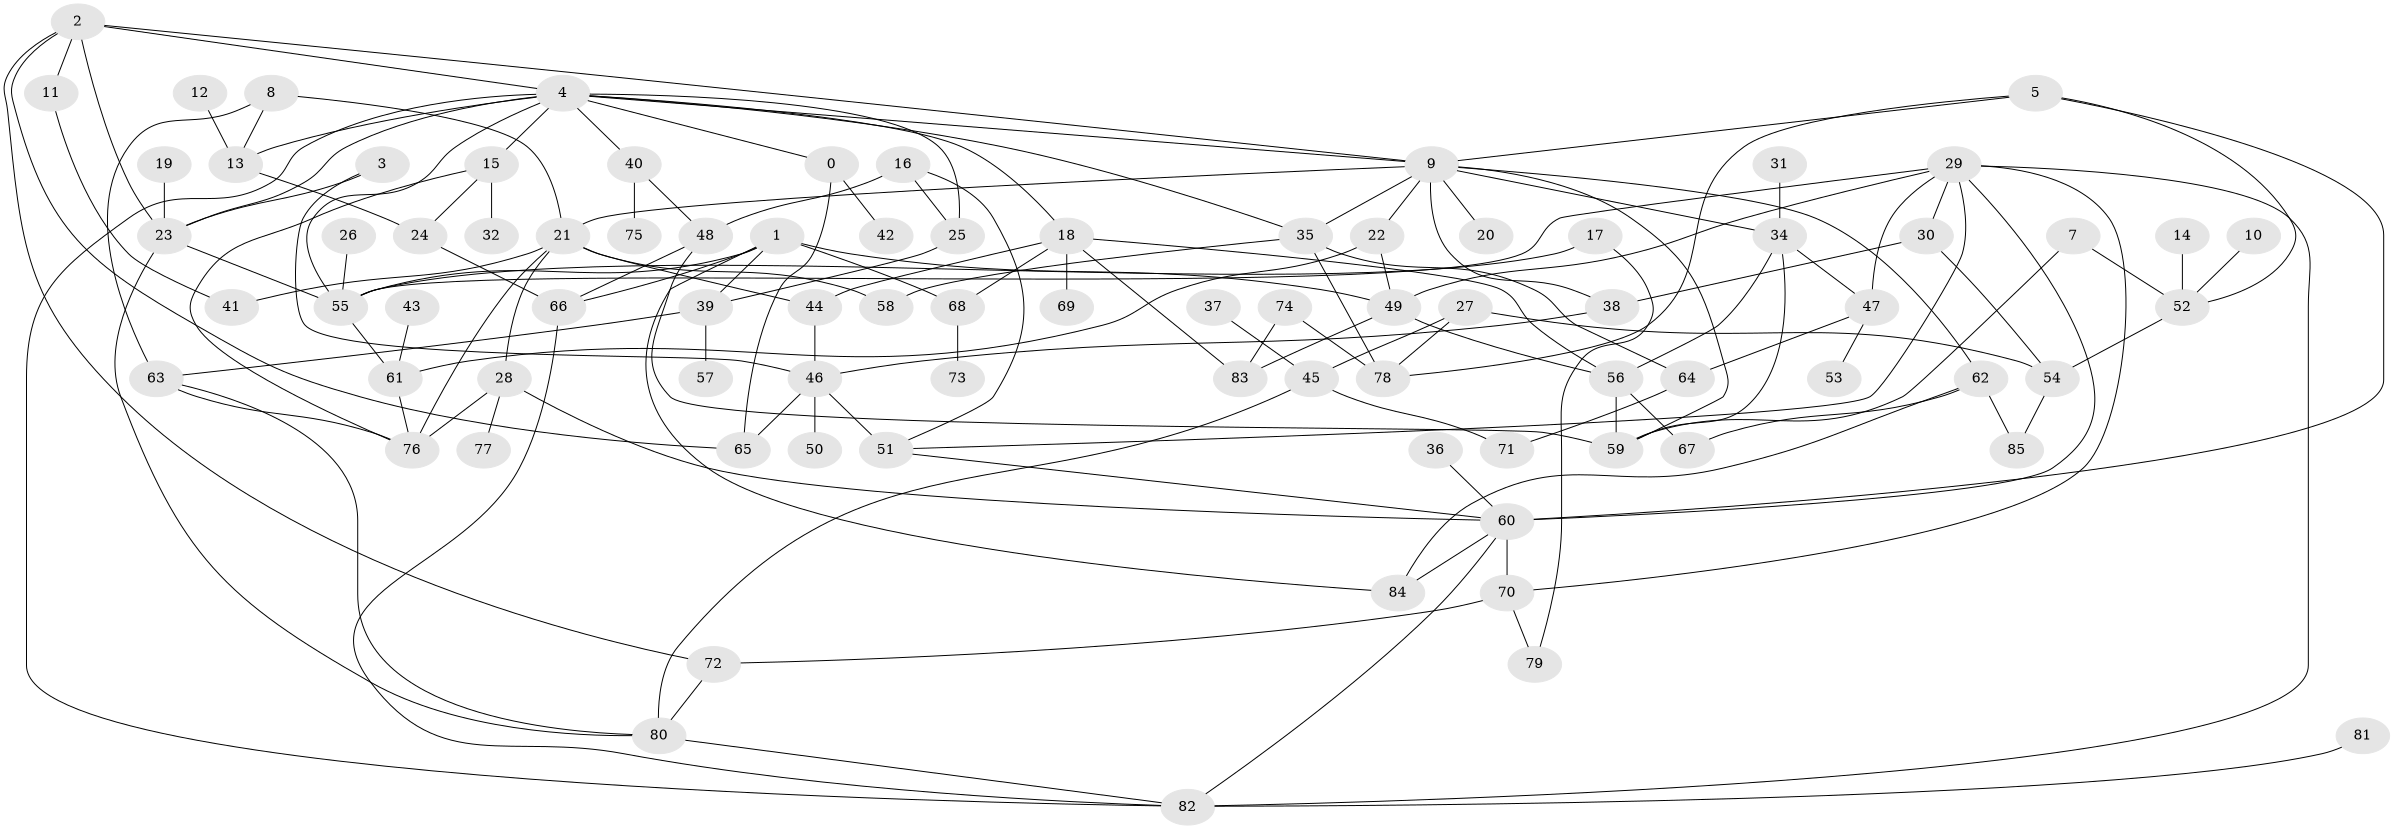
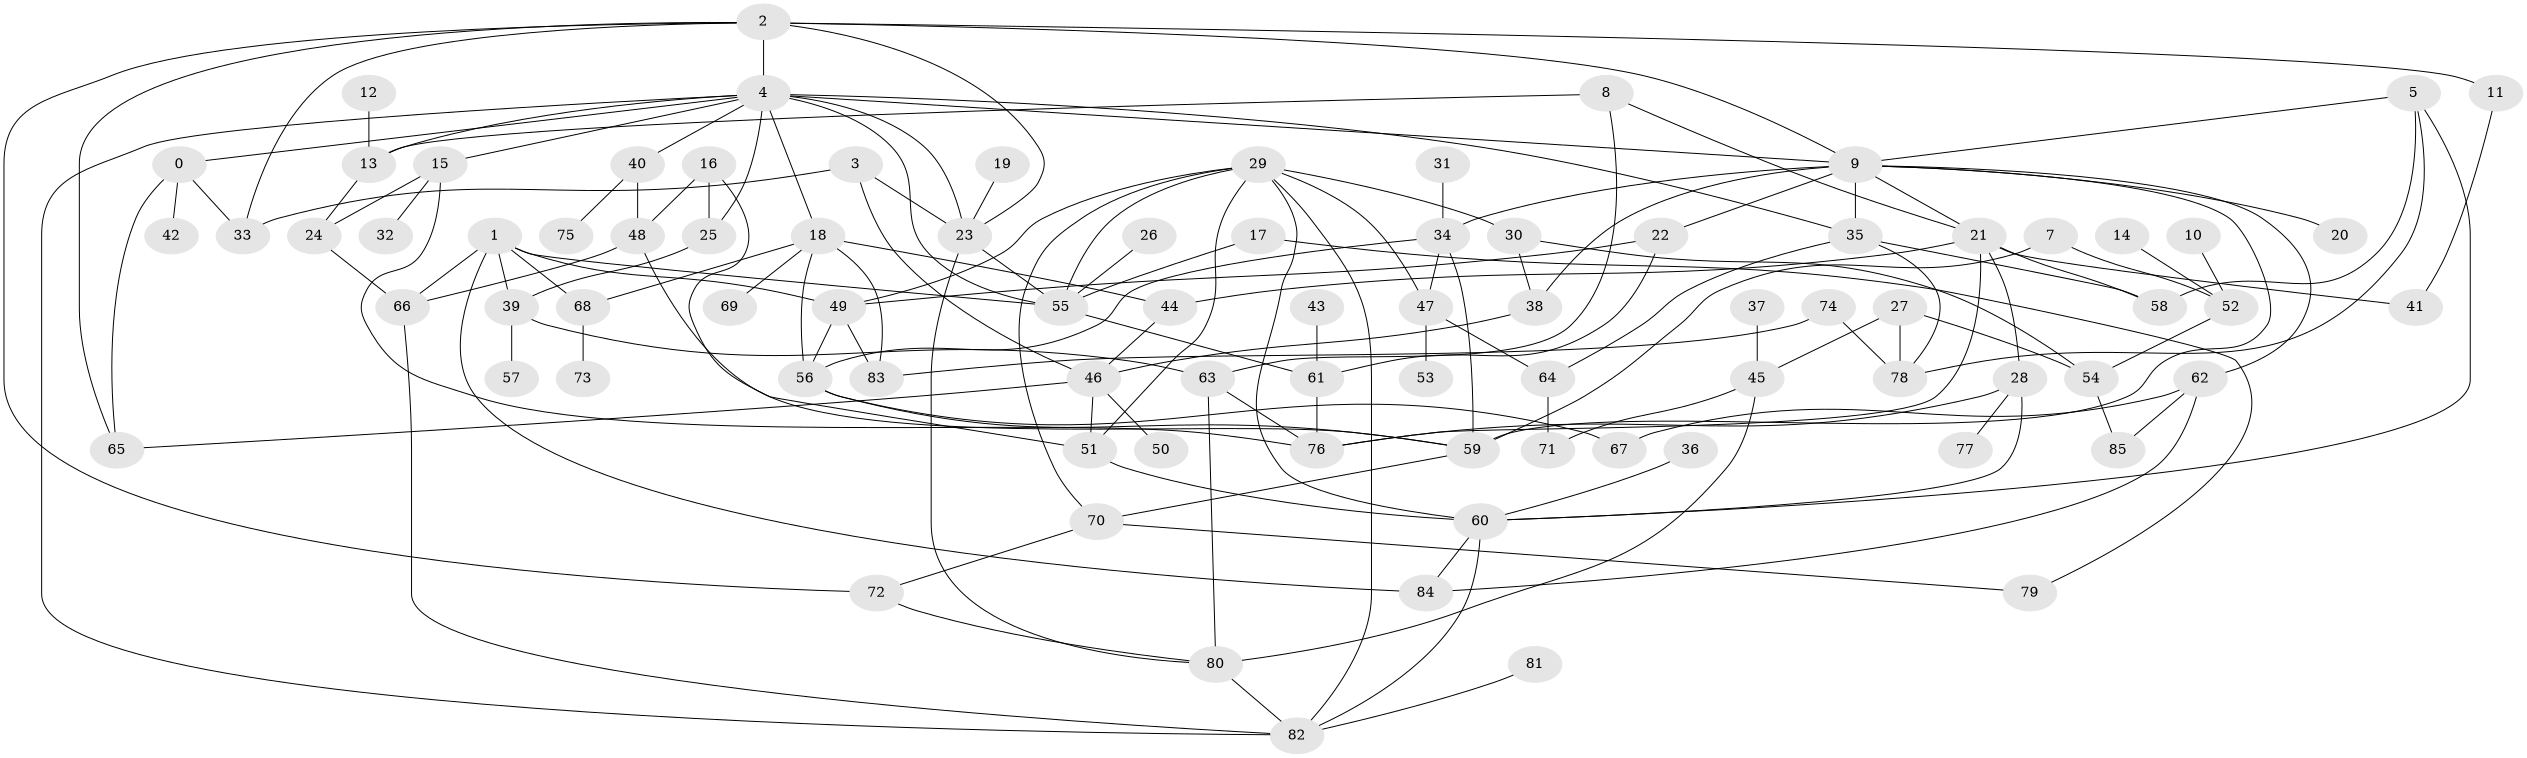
edge "5" -- "52": now "5" -- "58"
node "33": added
edge "60" -- "70": now "59" -- "70"
